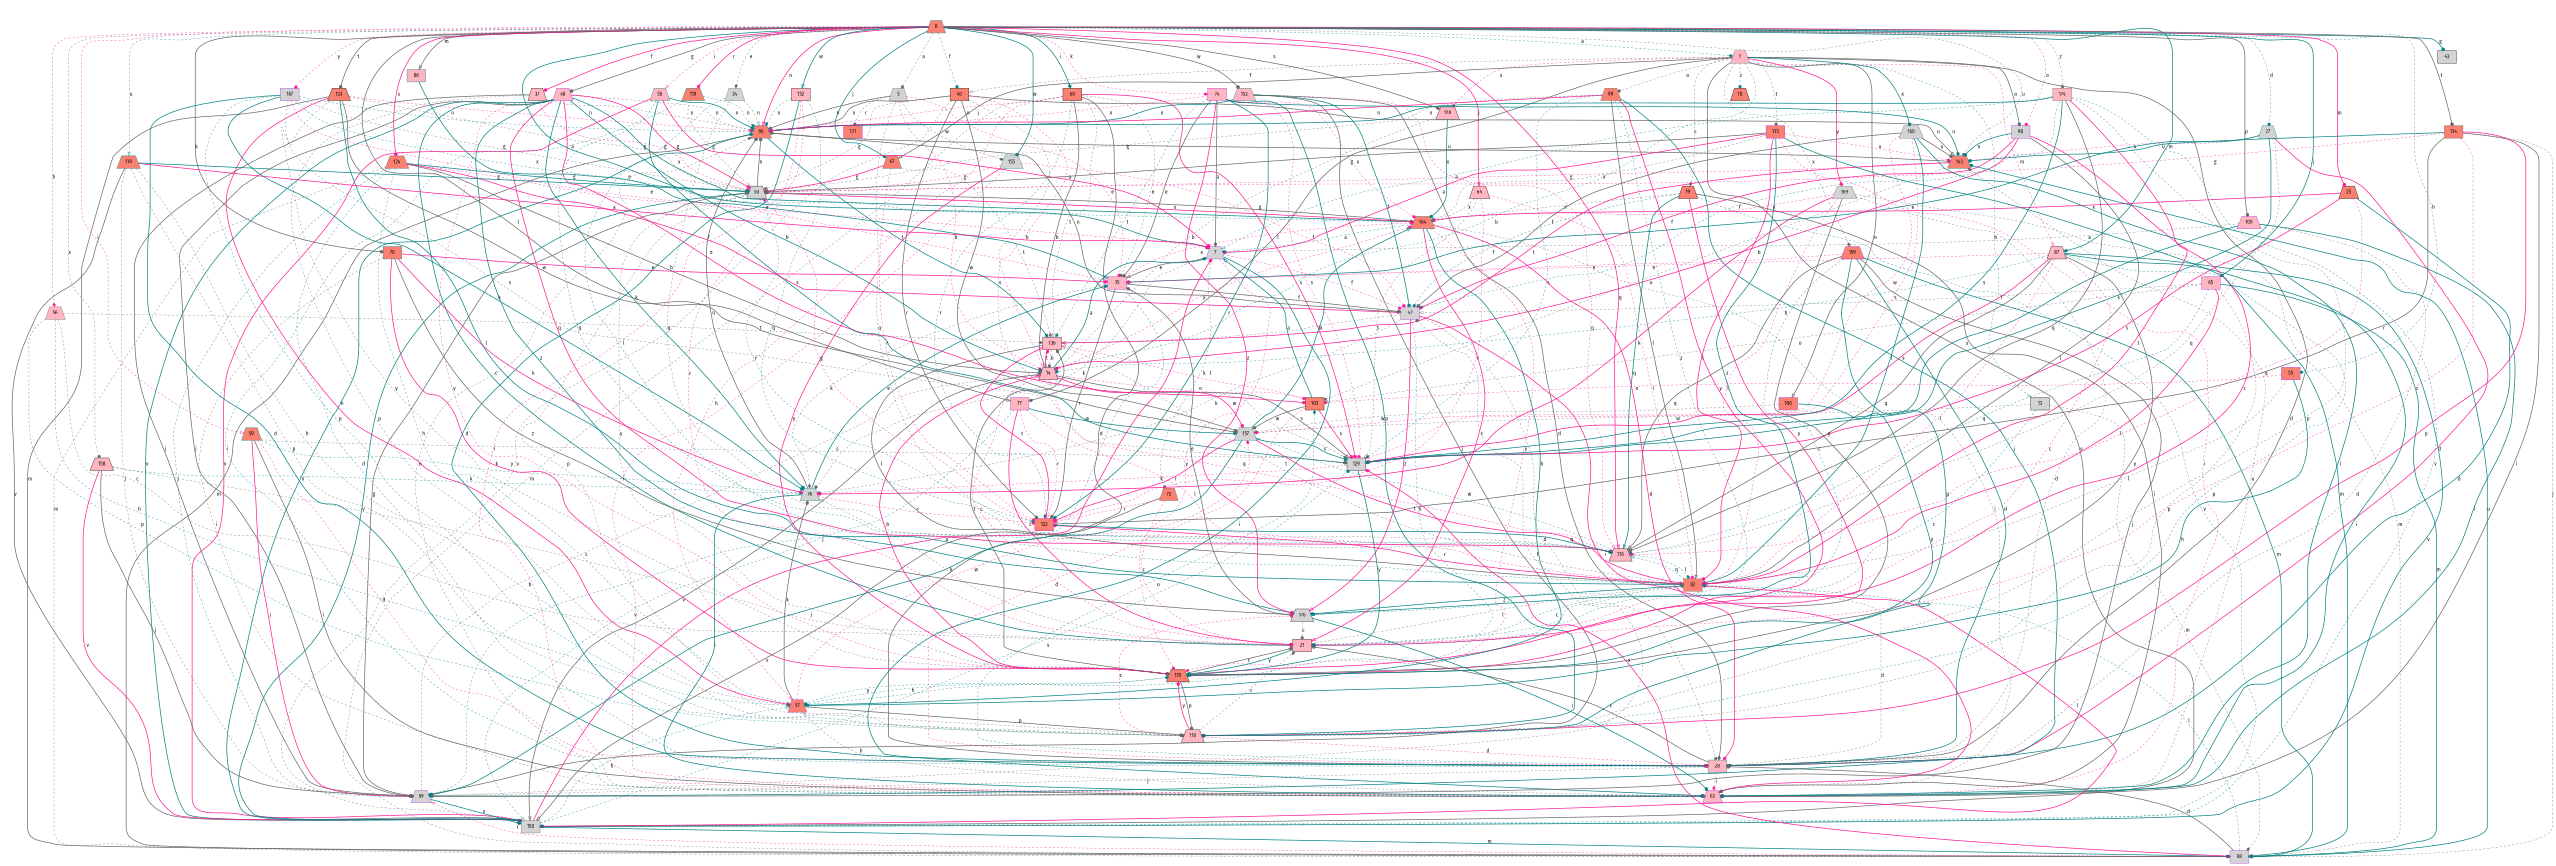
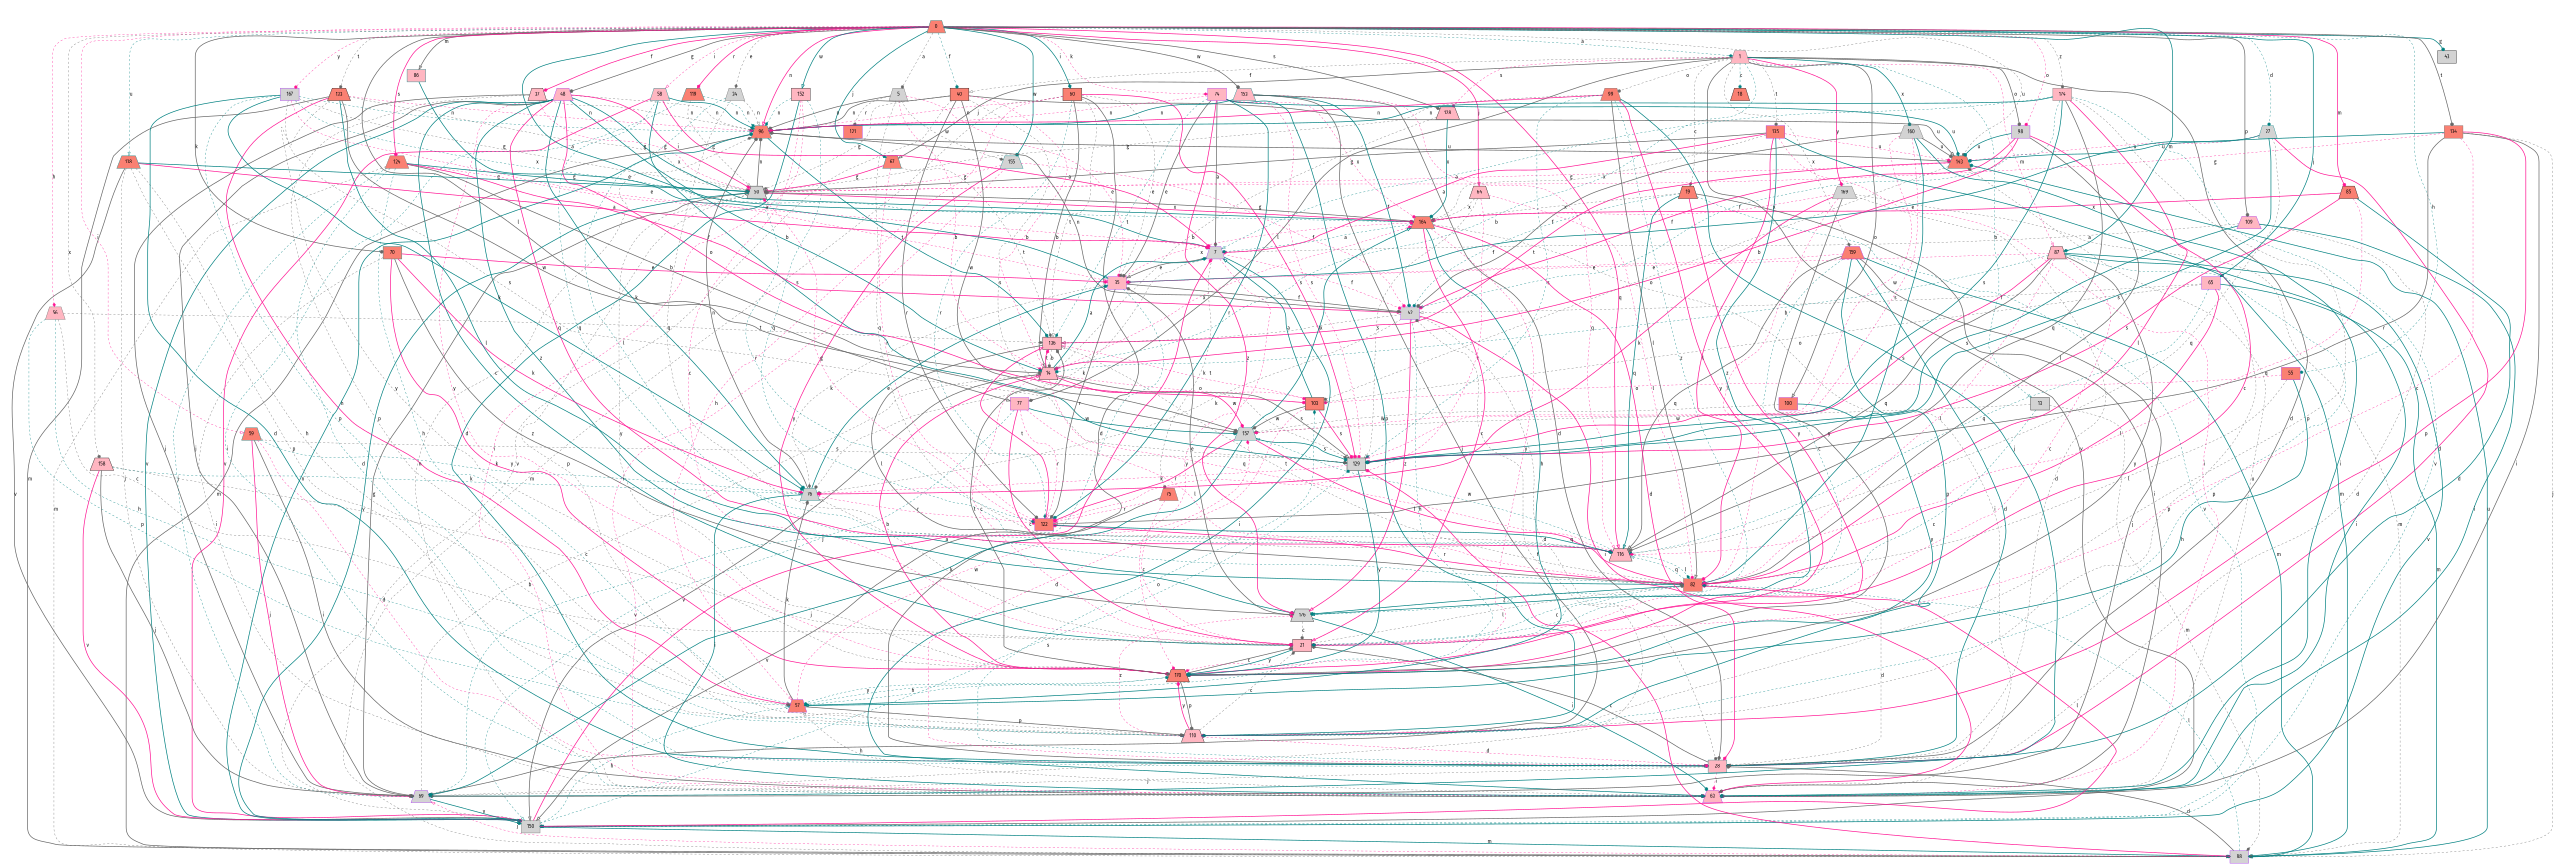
edge "0" -> "133": style bold -> dashed
edge "48" -> "50": label "g" -> "i"
node "25": label "25" -> "85"
